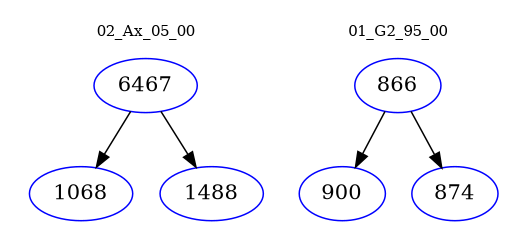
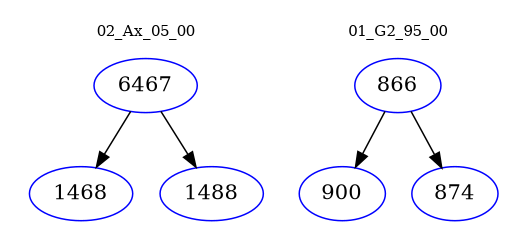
node "1068": label "1068" -> "1468"
